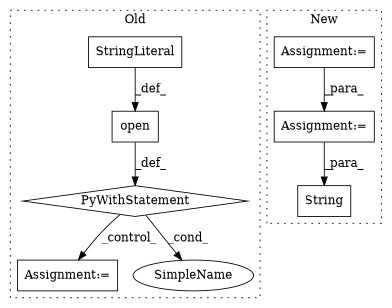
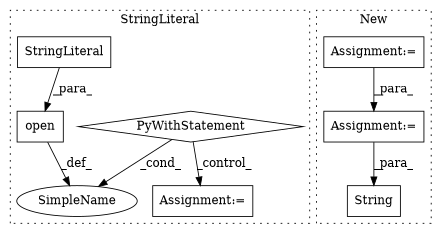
cluster "Old": label "Old" -> "StringLiteral"
edge "StringLiteral" -> "open": label "_def_" -> "_para_"
edge "open" -> "PyWithStatement": now "open" -> "SimpleName"
